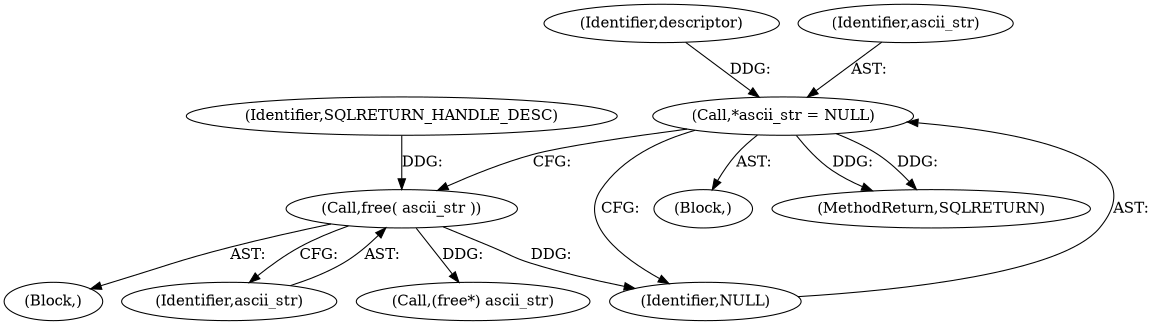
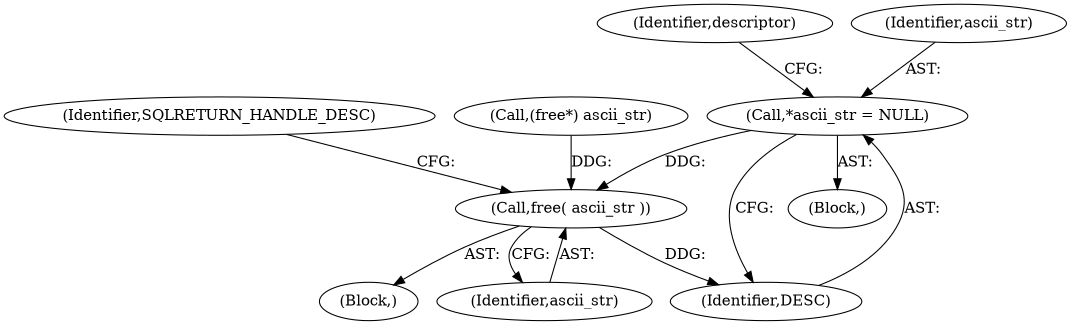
edge "(Identifier,descriptor)" -> "(Call,*ascii_str = NULL)": label "DDG: " -> "CFG: "
edge "(Identifier,SQLRETURN_HANDLE_DESC)" -> "(Call,free( ascii_str ))": label "DDG: " -> "CFG: "
edge "(Call,*ascii_str = NULL)" -> "(Call,free( ascii_str ))": label "CFG: " -> "DDG: "
node "(MethodReturn,SQLRETURN)": removed
edge "(Call,free( ascii_str ))" -> "(Call,(free*) ascii_str)": reversed
node "(Identifier,NULL)": label "(Identifier,NULL)" -> "(Identifier,DESC)"
